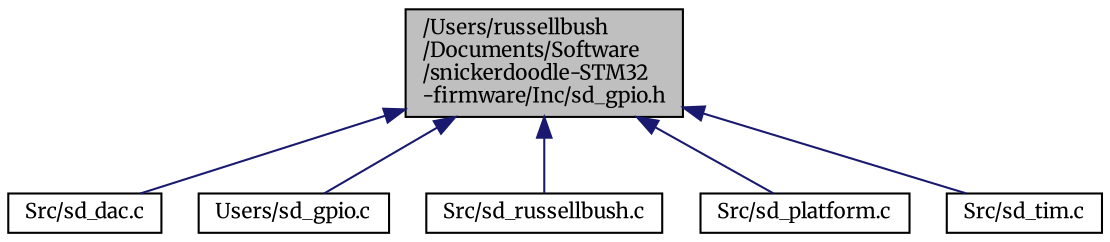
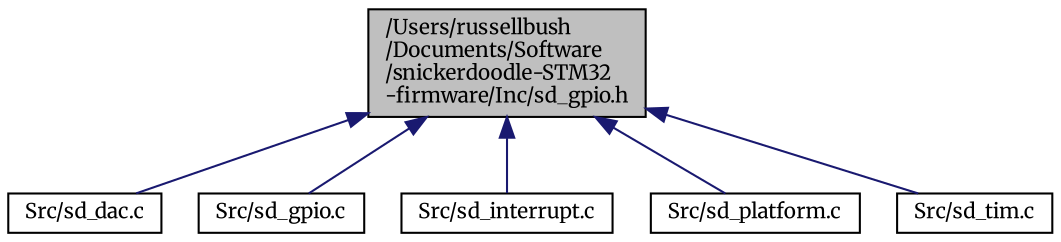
node "Users/sd_gpio.c": label "Users/sd_gpio.c" -> "Src/sd_gpio.c"
node "Src/sd_russellbush.c": label "Src/sd_russellbush.c" -> "Src/sd_interrupt.c"
